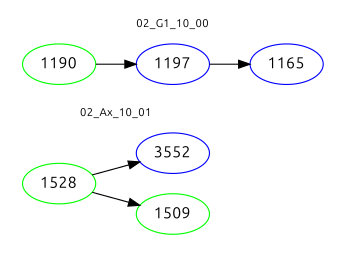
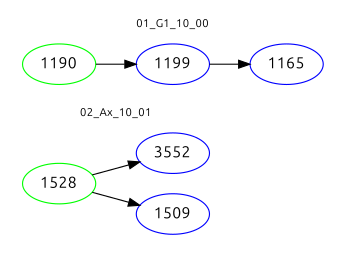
cluster "02_G1_10_00": label "02_G1_10_00" -> "01_G1_10_00"
node "1197": label "1197" -> "1199"
node "1509": color green -> blue
